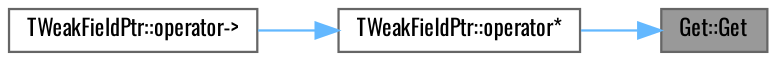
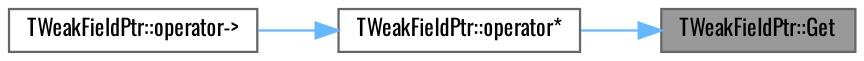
node "Get::Get": label "Get::Get" -> "TWeakFieldPtr::Get"
